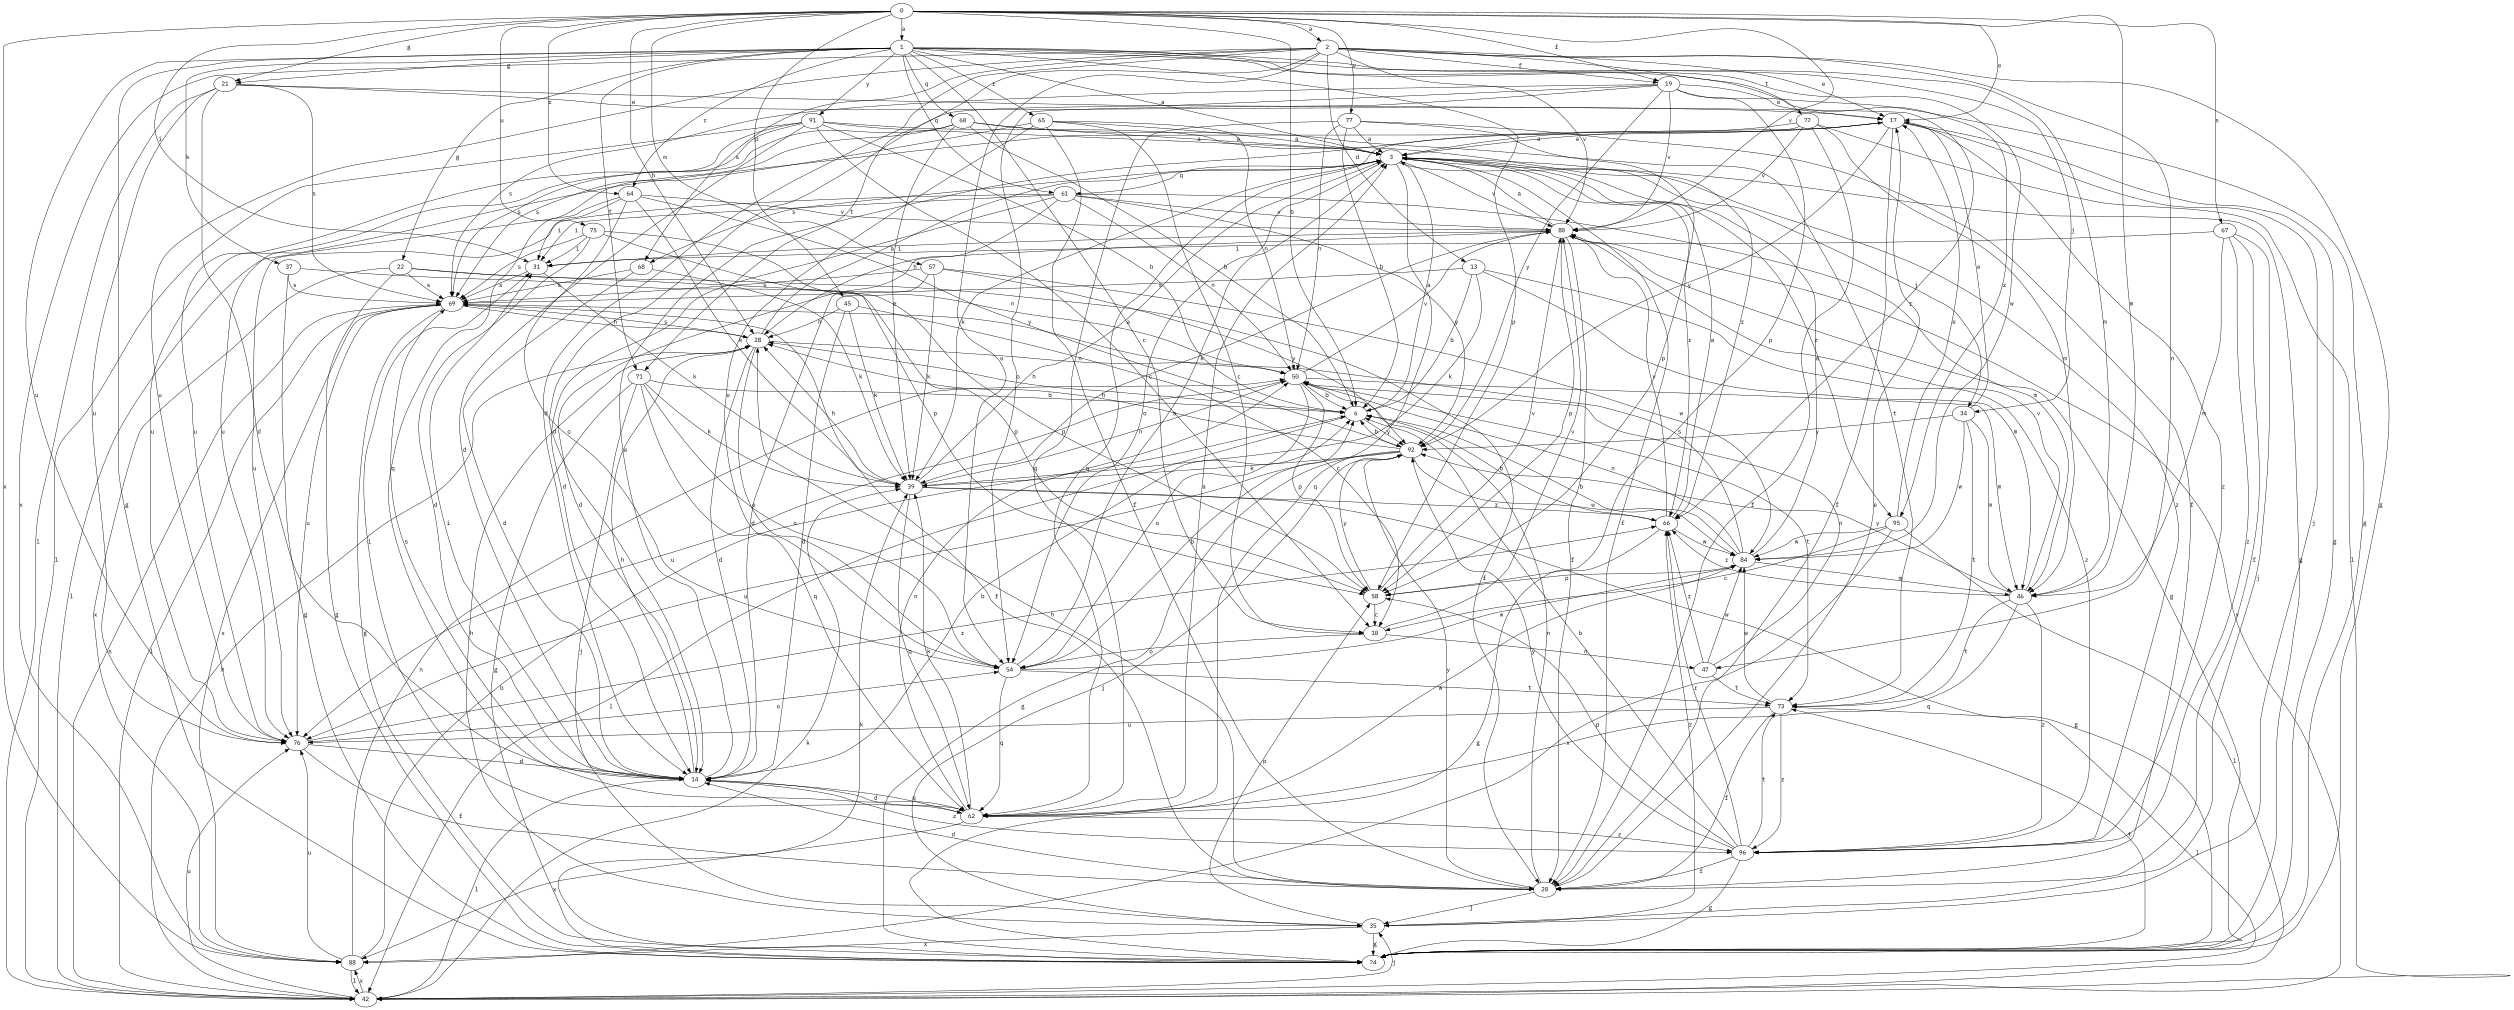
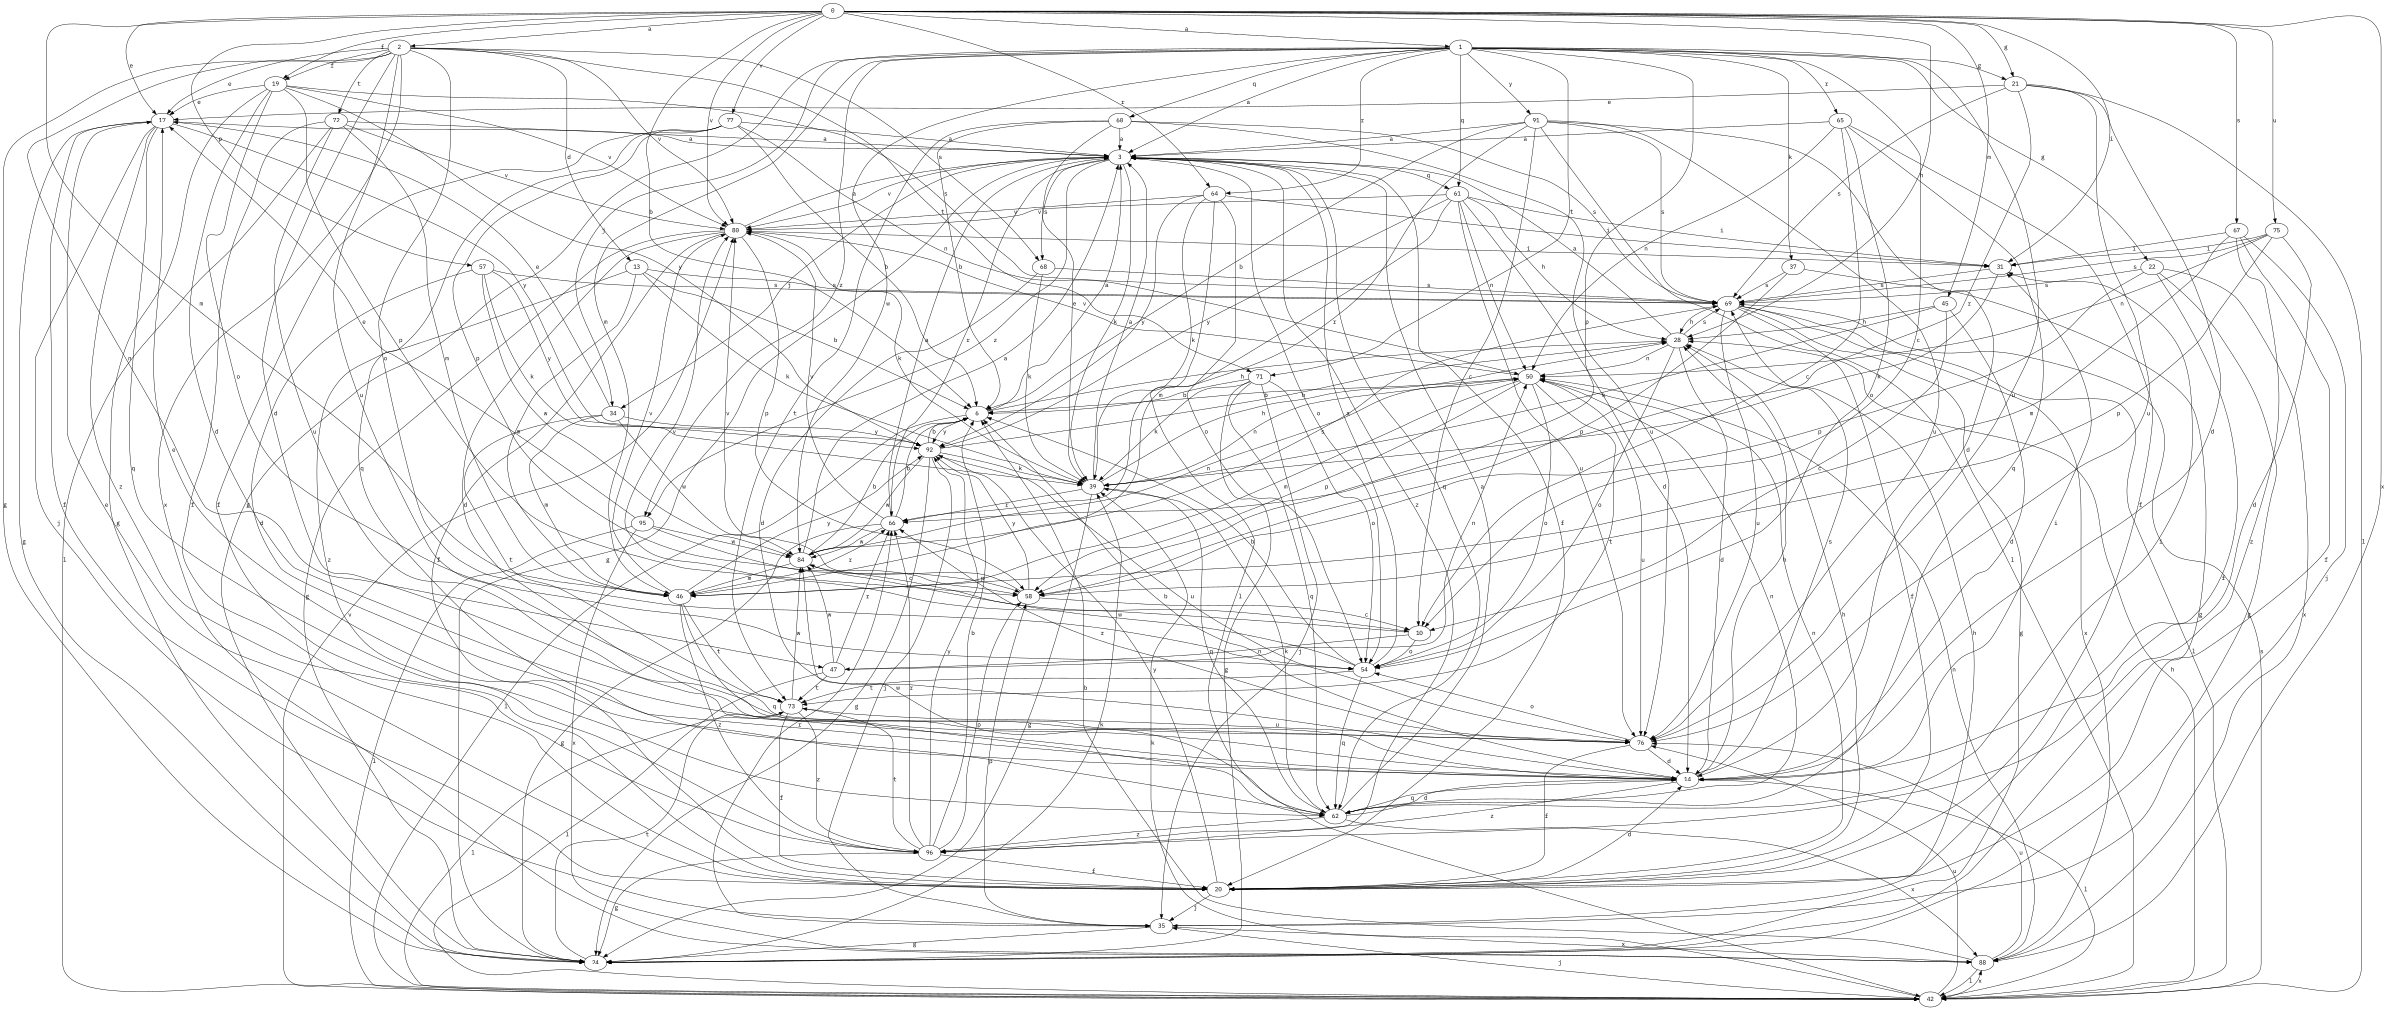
edge "47" -> "42": added, label "l"
